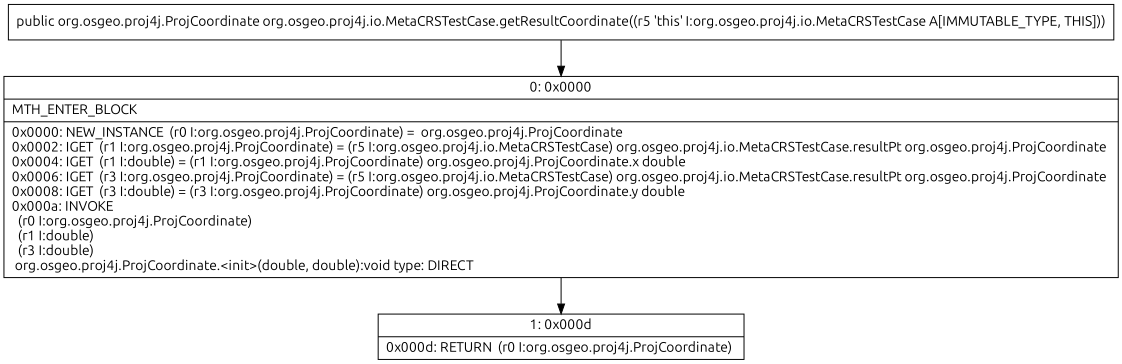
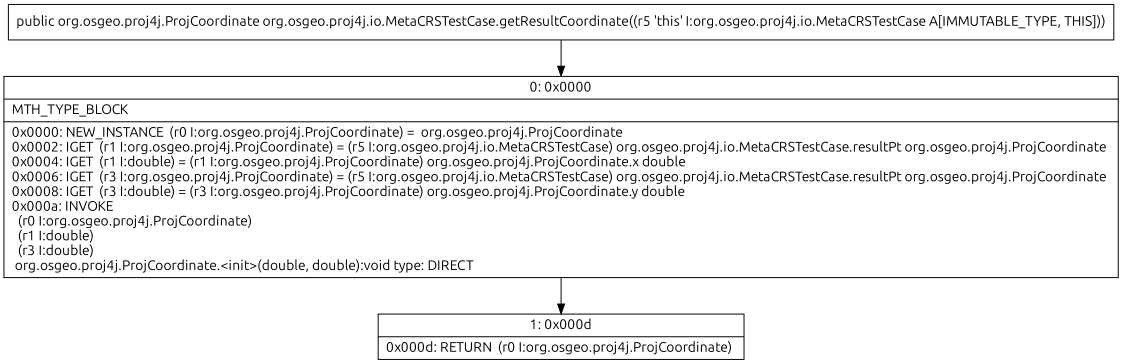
node "0: 0x0000": text "MTH_ENTER_BLOCK" -> "MTH_TYPE_BLOCK"
